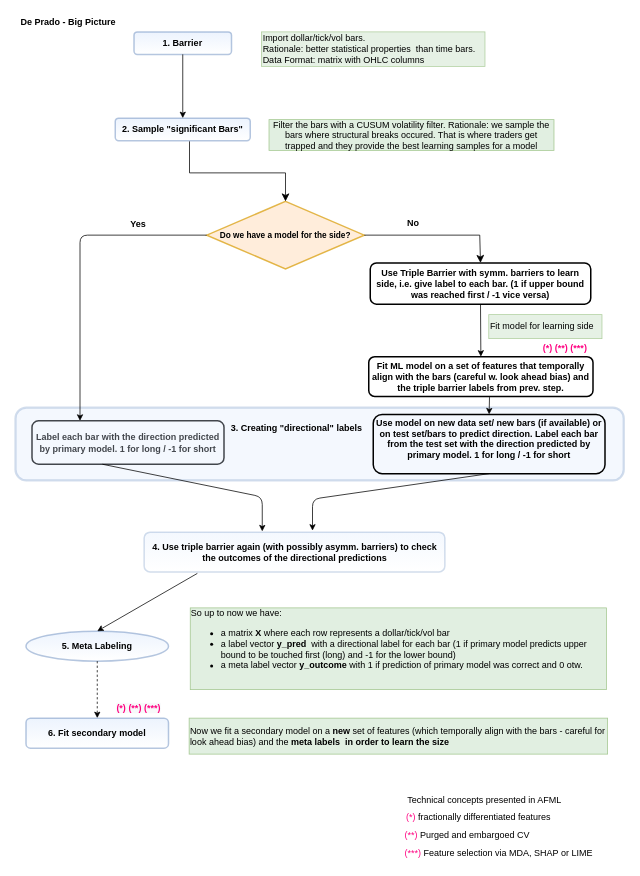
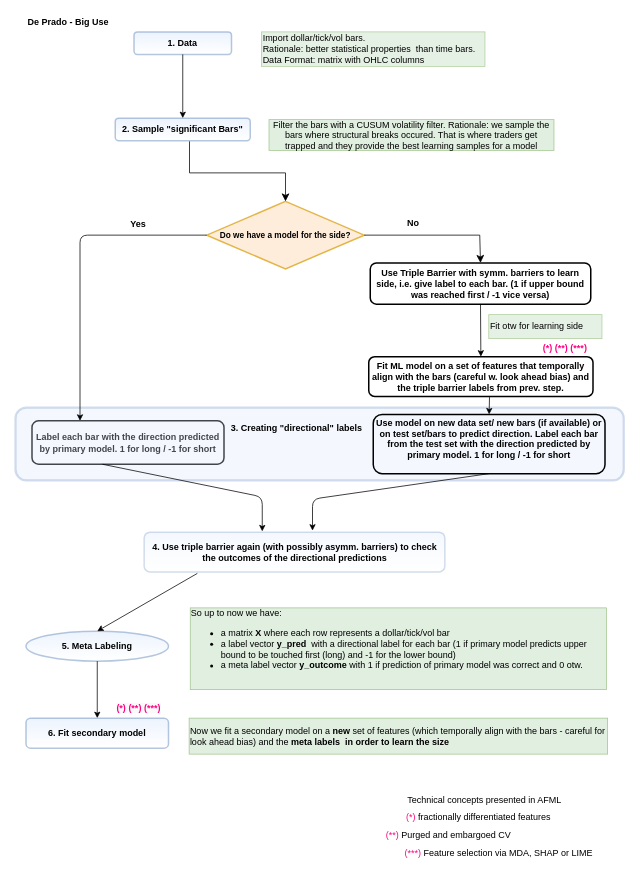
node "De Prado - Big Picture": label "De Prado - Big Picture" -> "De Prado - Big Use"
node "1. Barrier": label "1. Barrier" -> "1. Data"
node "Fit model for learning side": label "Fit model for learning side" -> "Fit otw for learning side"
edge "5. Meta Labeling" -> "6. Fit secondary model": style dashed -> solid
node "(**) Purged and embargoed CV": moved (467, 835) -> (448, 835)
